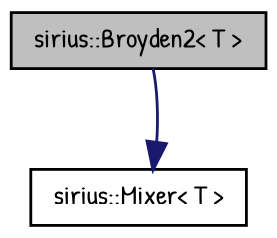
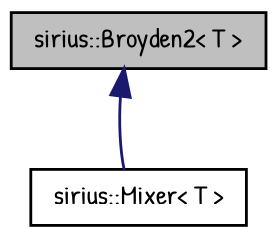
edge "sirius::Broyden2< T >" -> "sirius::Mixer< T >": reversed
